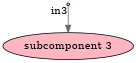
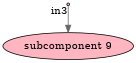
node "subcomponent 3": label "subcomponent 3" -> "subcomponent 9"
